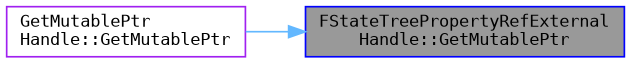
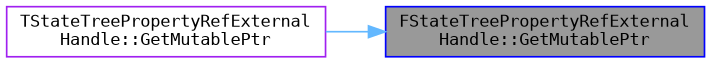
node "GetMutablePtr Handle::GetMutablePtr": label "GetMutablePtr Handle::GetMutablePtr" -> "TStateTreePropertyRefExternal Handle::GetMutablePtr"
